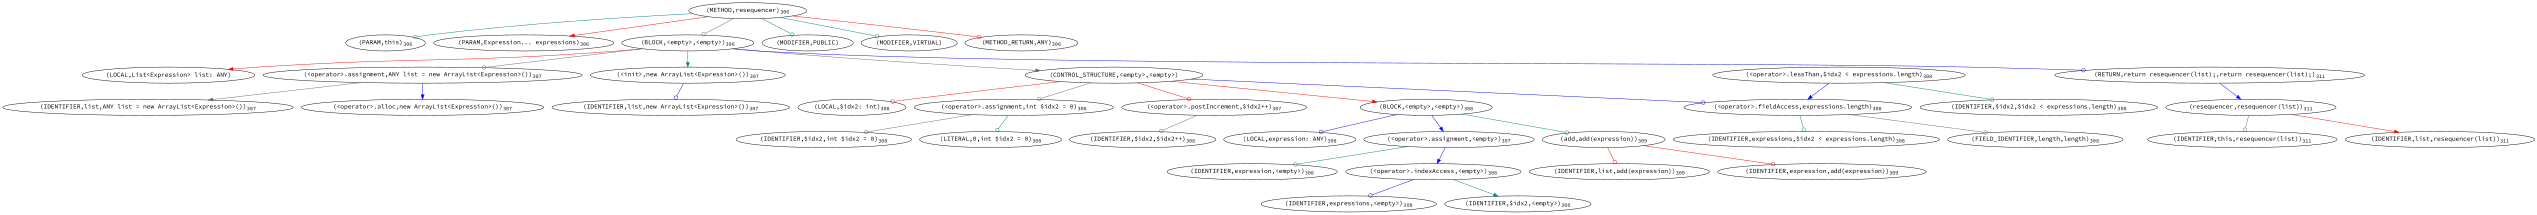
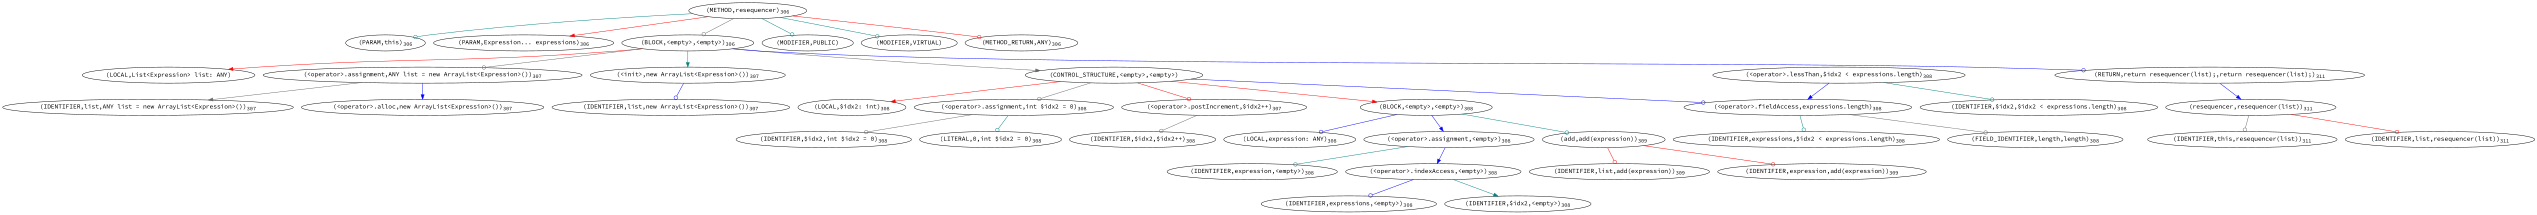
edge "(CONTROL_STRUCTURE,<empty>,<empty>)" -> "(LOCAL,$idx2: int)": arrowhead odot -> normal
edge "(resequencer,resequencer(list))" -> "(IDENTIFIER,list,resequencer(list))": arrowhead normal -> odot
node "(<operator>.assignment,<empty>)": text "307" -> "308"
